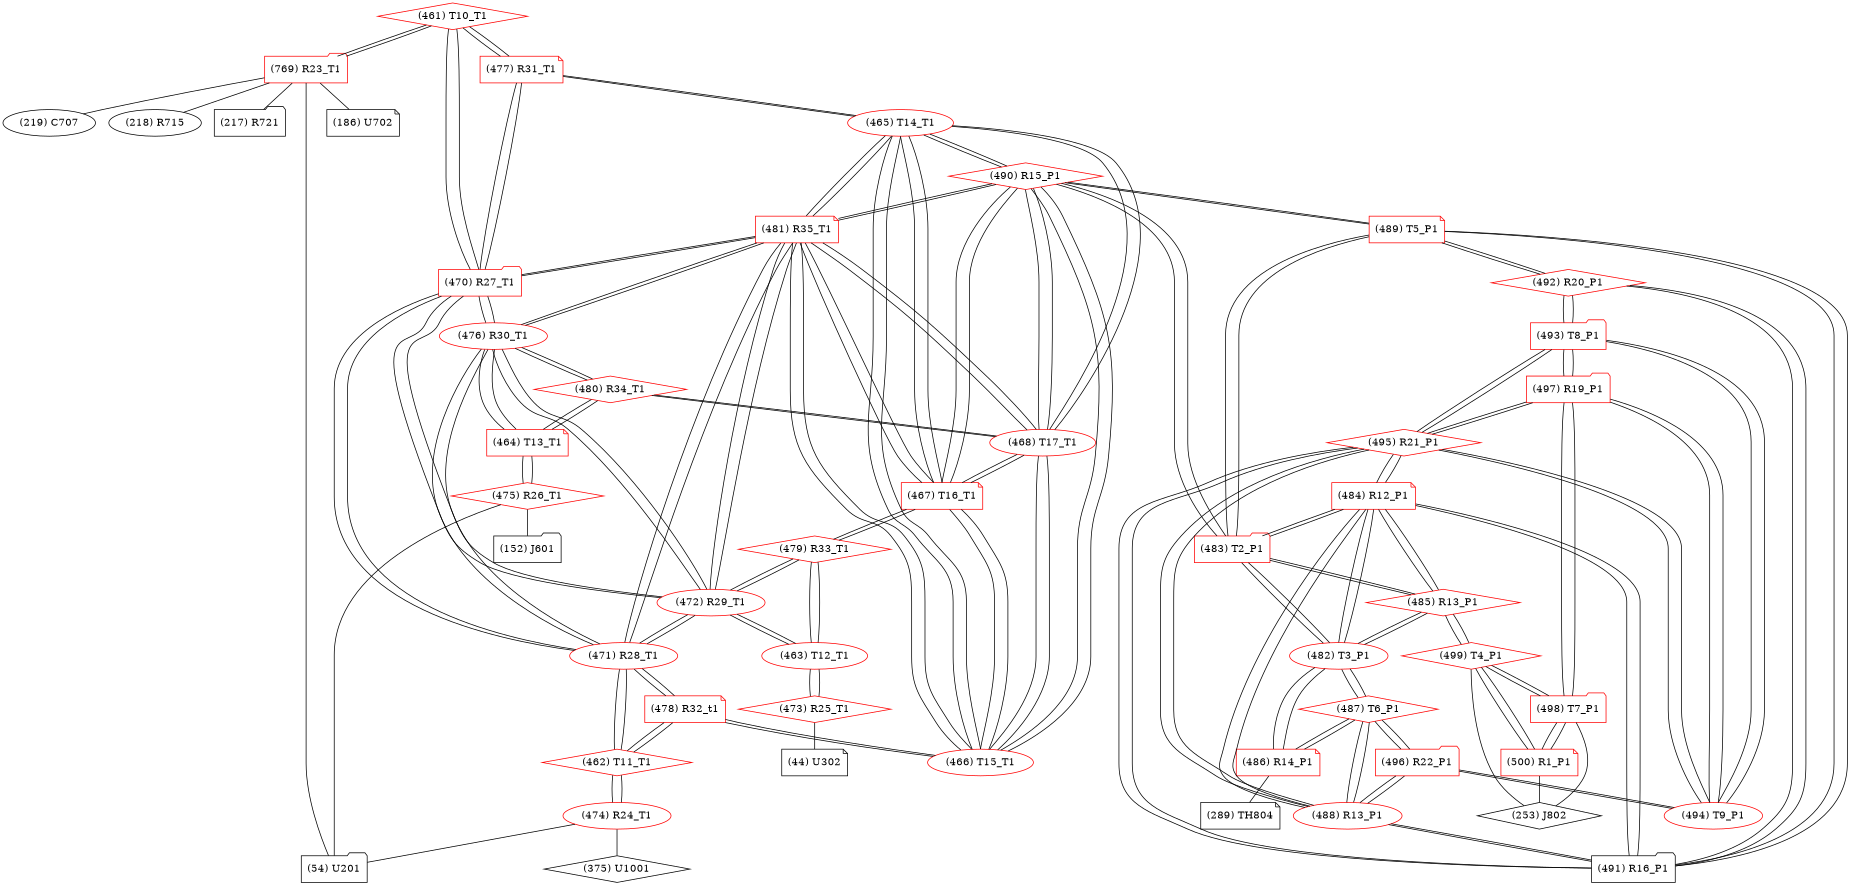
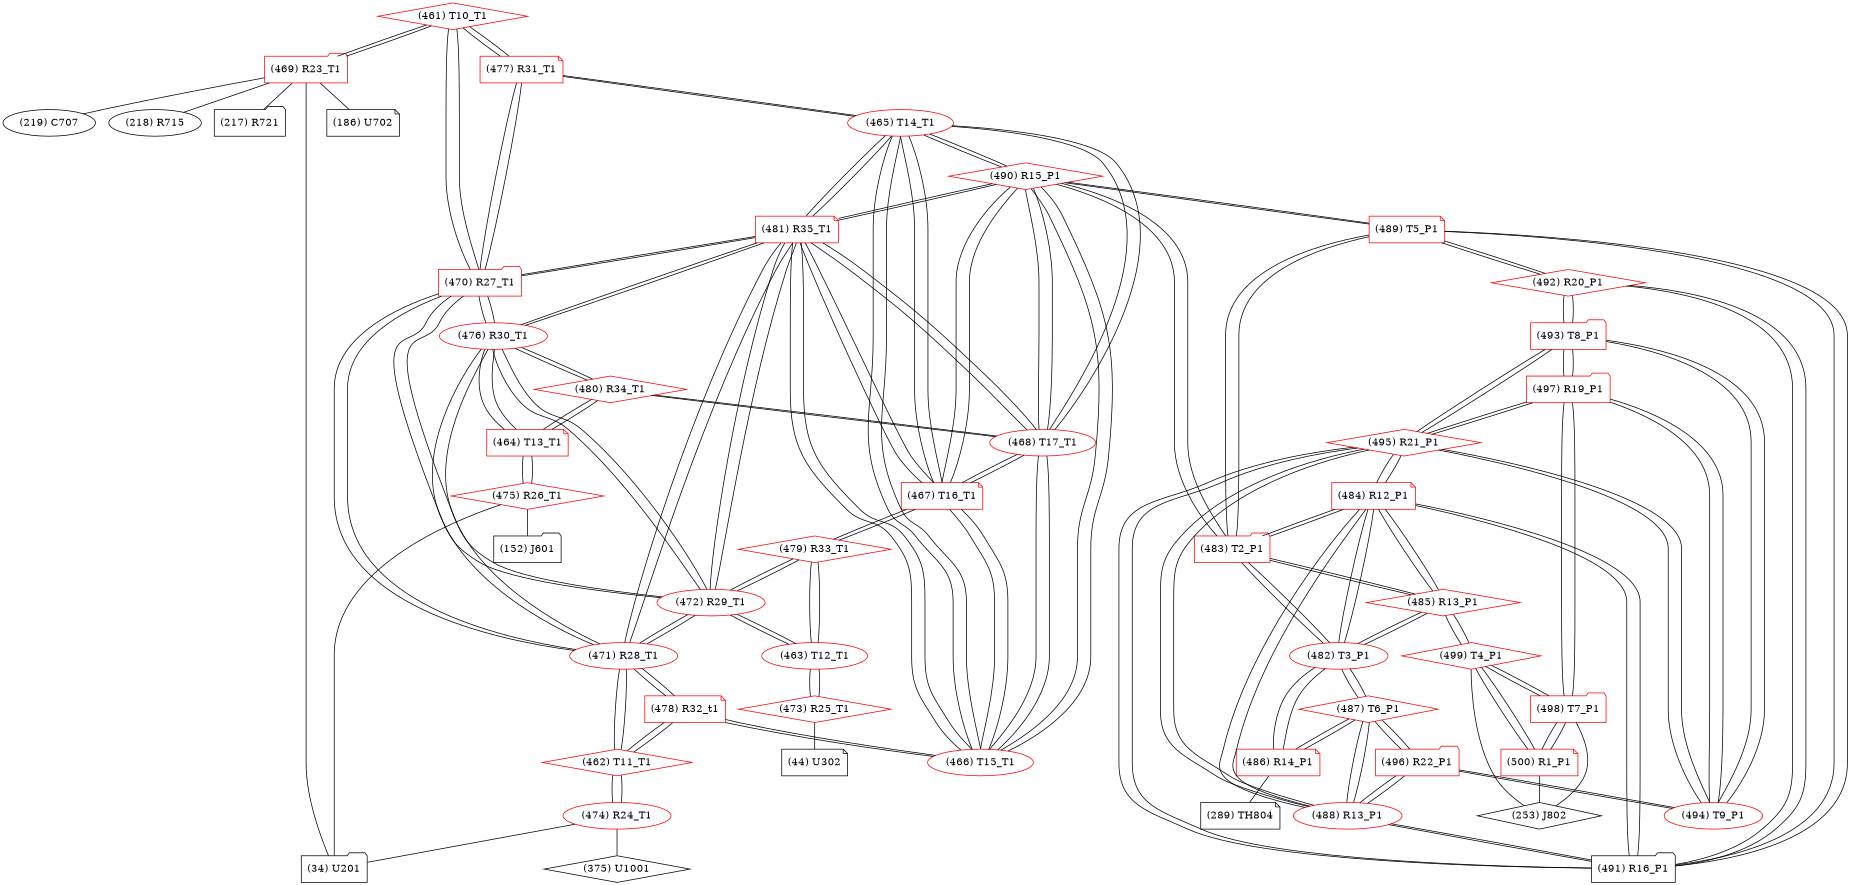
node "(769) R23_T1": label "(769) R23_T1" -> "(469) R23_T1"
node "(54) U201": label "(54) U201" -> "(34) U201"
